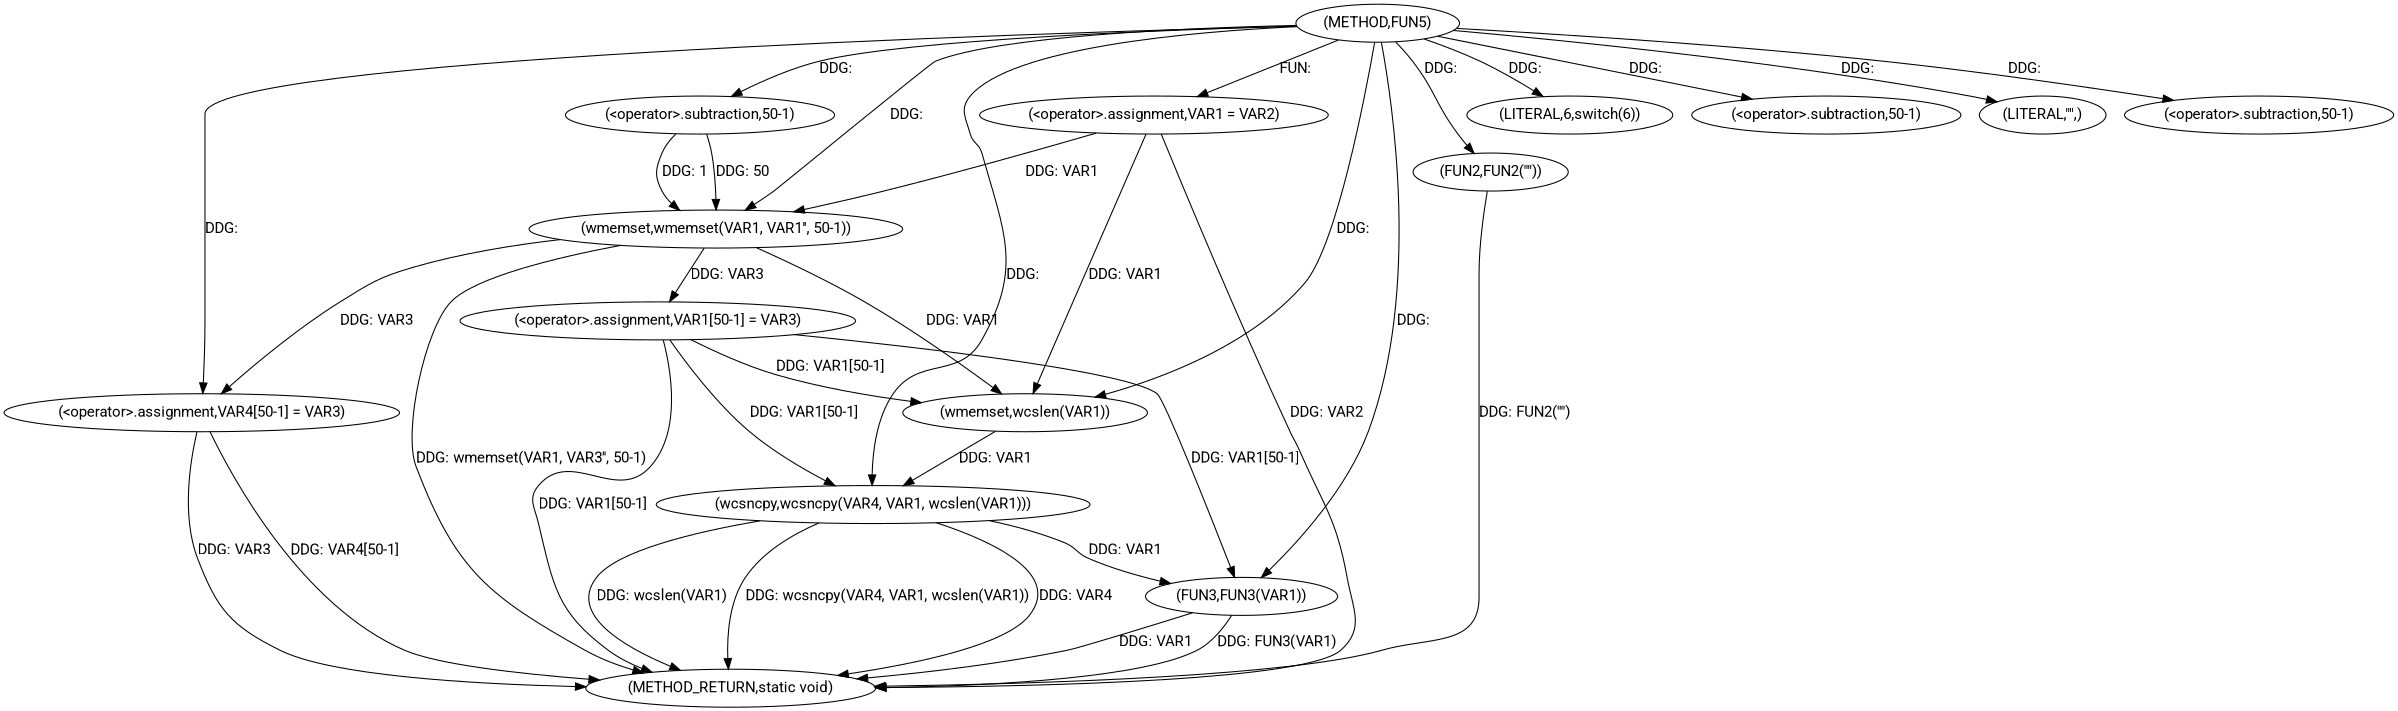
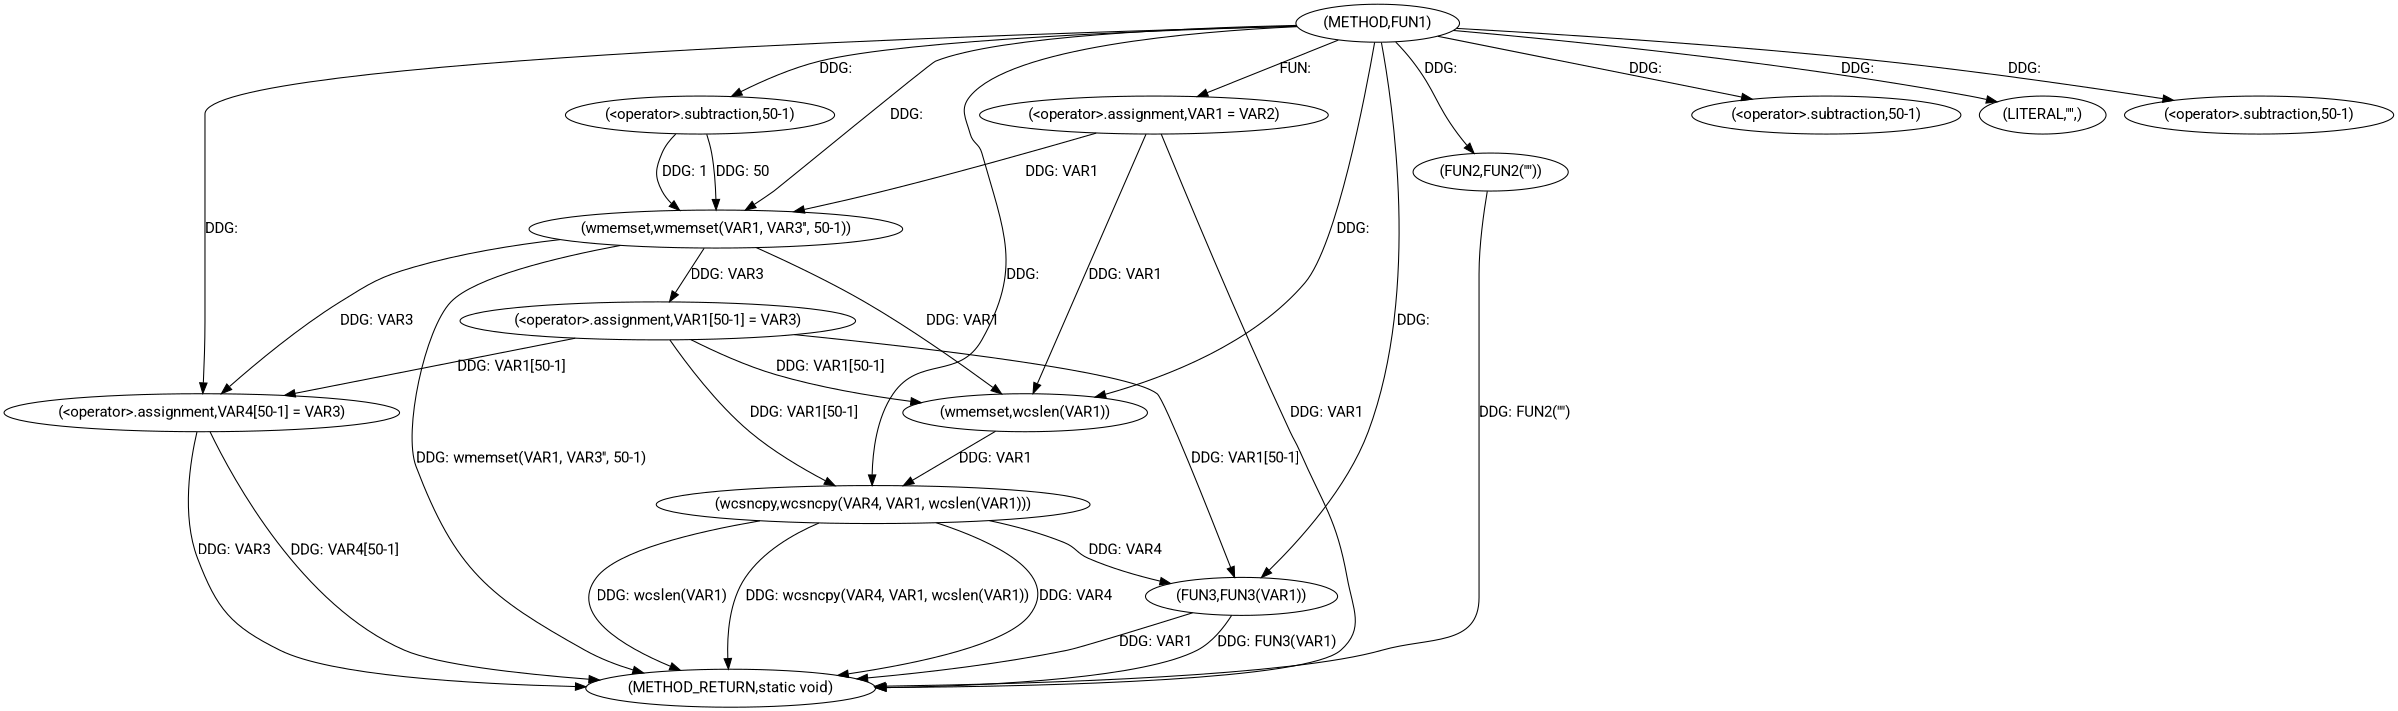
node "(METHOD,FUN5)": label "(METHOD,FUN5)" -> "(METHOD,FUN1)"
node "(LITERAL,6,switch(6))": removed
node "(wmemset,wmemset(VAR1, VAR1'', 50-1))": label "(wmemset,wmemset(VAR1, VAR1'', 50-1))" -> "(wmemset,wmemset(VAR1, VAR3'', 50-1))"
edge "(<operator>.assignment,VAR1 = VAR2)" -> "(METHOD_RETURN,static void)": label "DDG: VAR2" -> "DDG: VAR1"
edge "(<operator>.assignment,VAR1[50-1] = VAR3)" -> "(METHOD_RETURN,static void)": now "(<operator>.assignment,VAR1[50-1] = VAR3)" -> "(<operator>.assignment,VAR4[50-1] = VAR3)"
edge "(wcsncpy,wcsncpy(VAR4, VAR1, wcslen(VAR1)))" -> "(FUN3,FUN3(VAR1))": label "DDG: VAR1" -> "DDG: VAR4"
